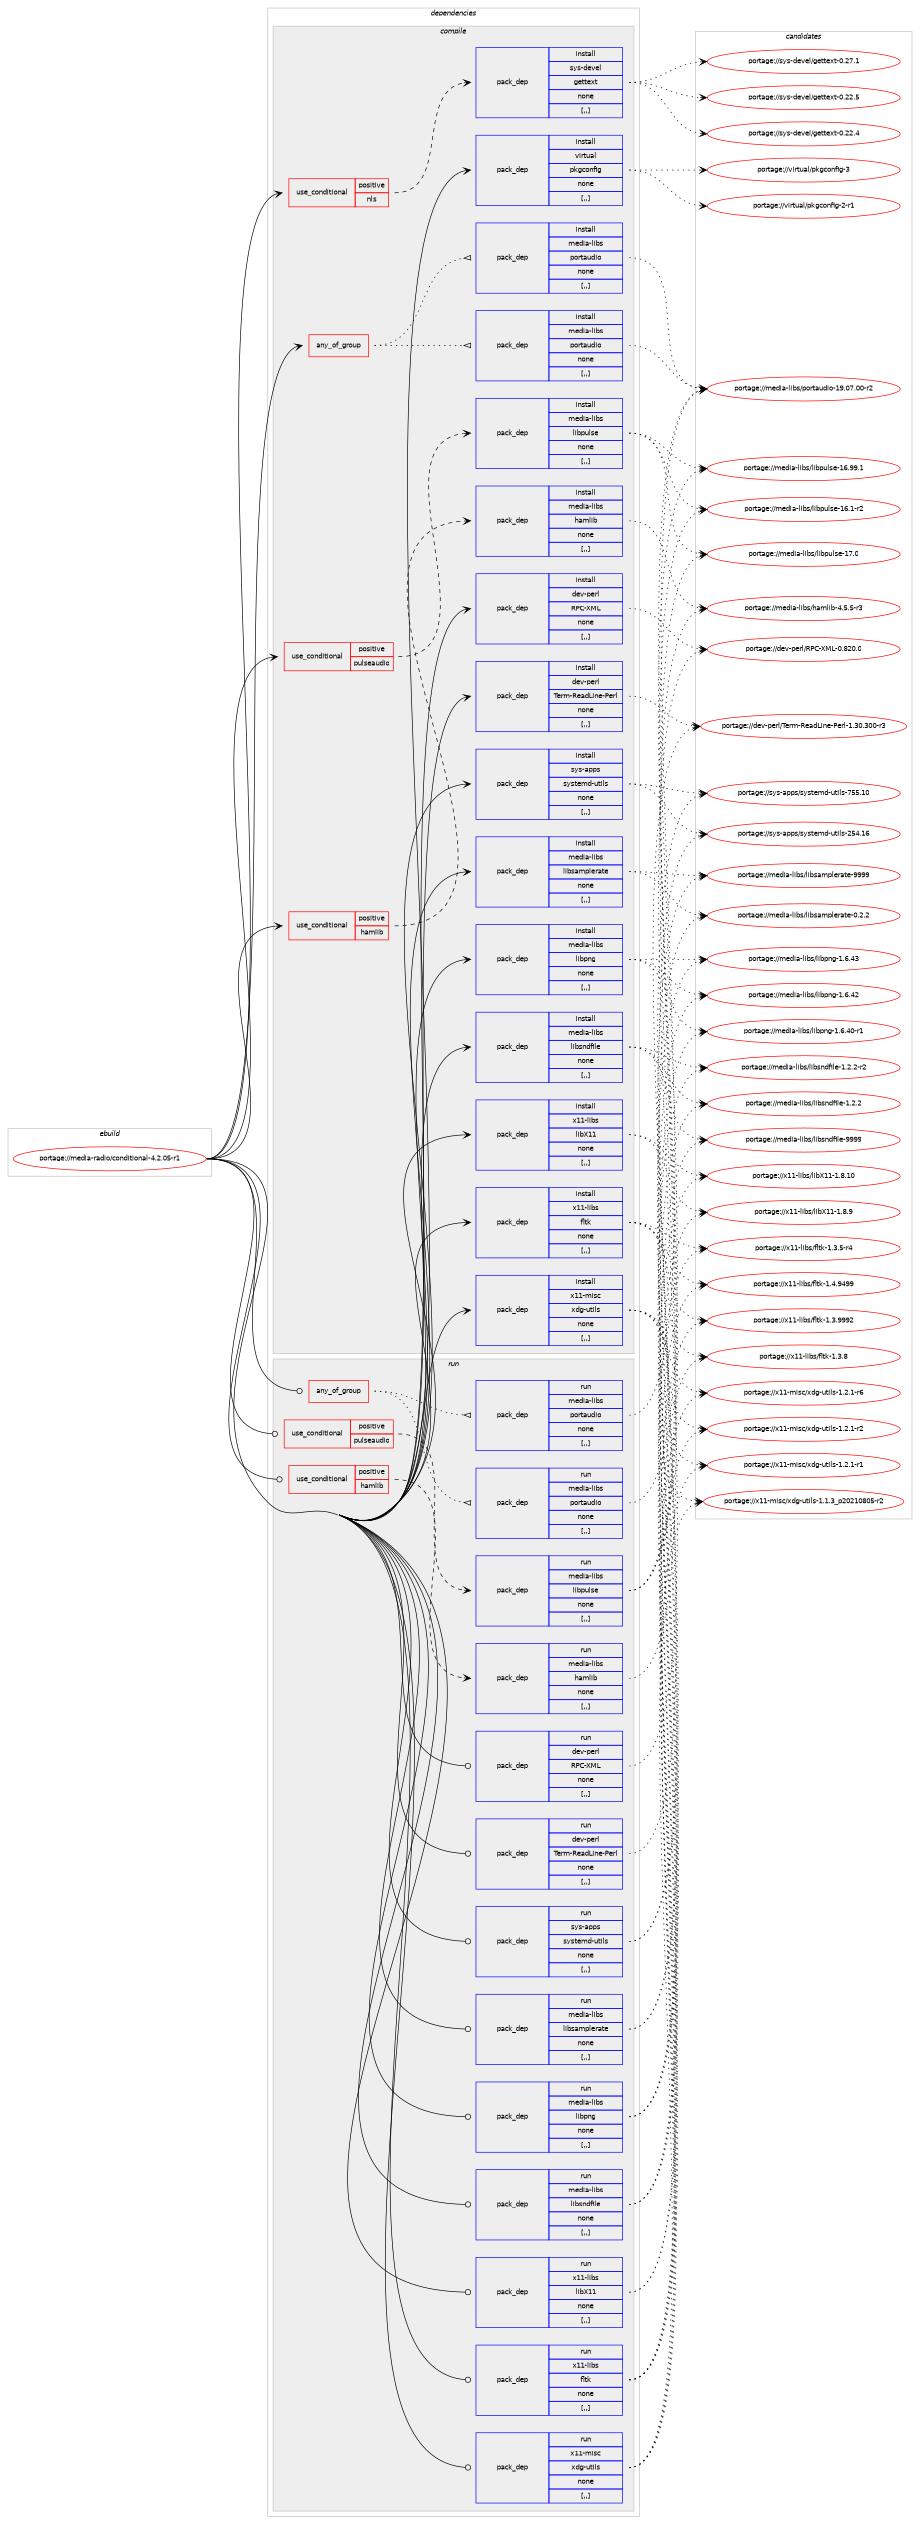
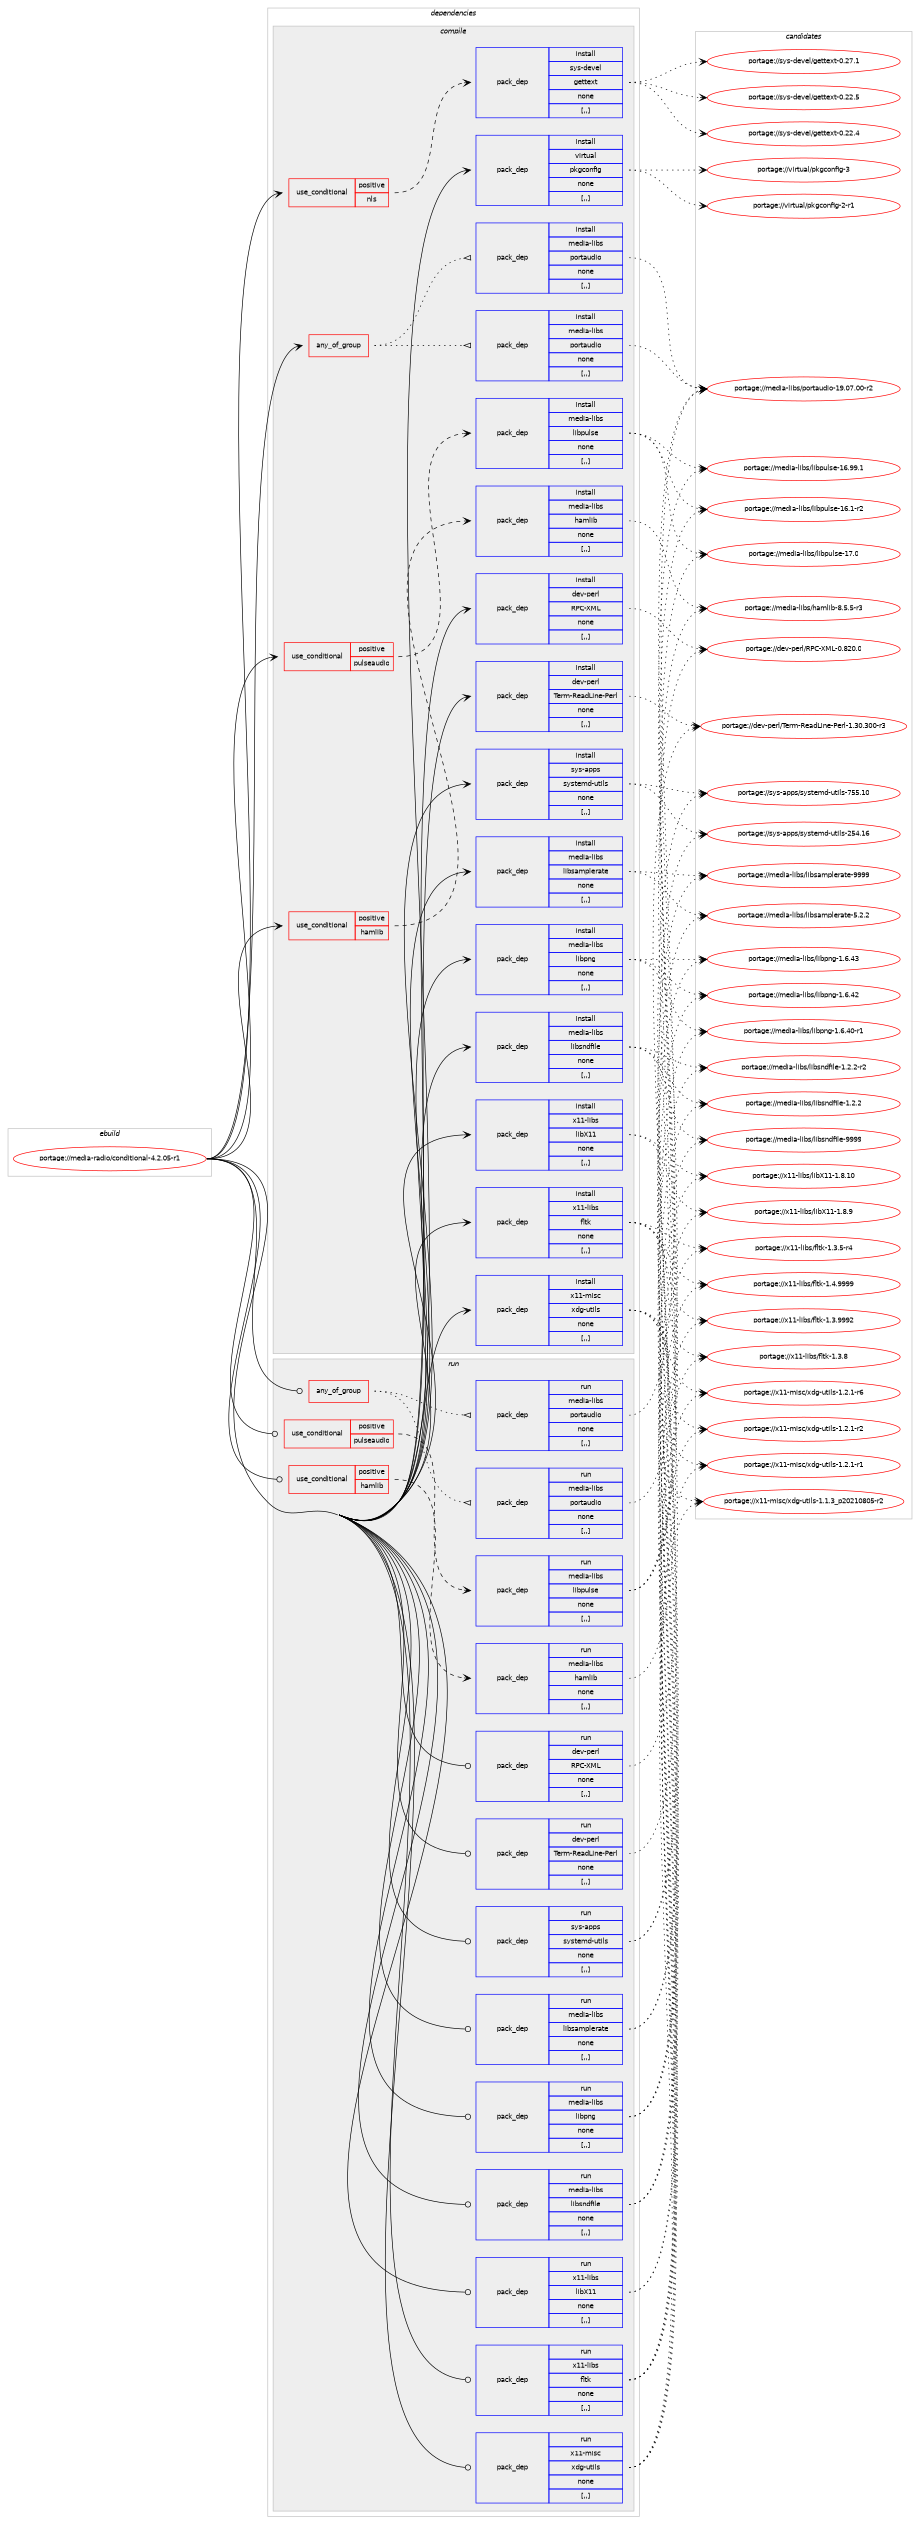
node "portage://media-libs/hamlib-4.5.5-r3": label "portage://media-libs/hamlib-4.5.5-r3" -> "portage://media-libs/hamlib-8.5.5-r3"
node "portage://media-libs/libsamplerate-0.2.2": label "portage://media-libs/libsamplerate-0.2.2" -> "portage://media-libs/libsamplerate-5.2.2"
node "portage://x11-libs/fltk-1.4.9499": label "portage://x11-libs/fltk-1.4.9499" -> "portage://x11-libs/fltk-1.4.9999"
